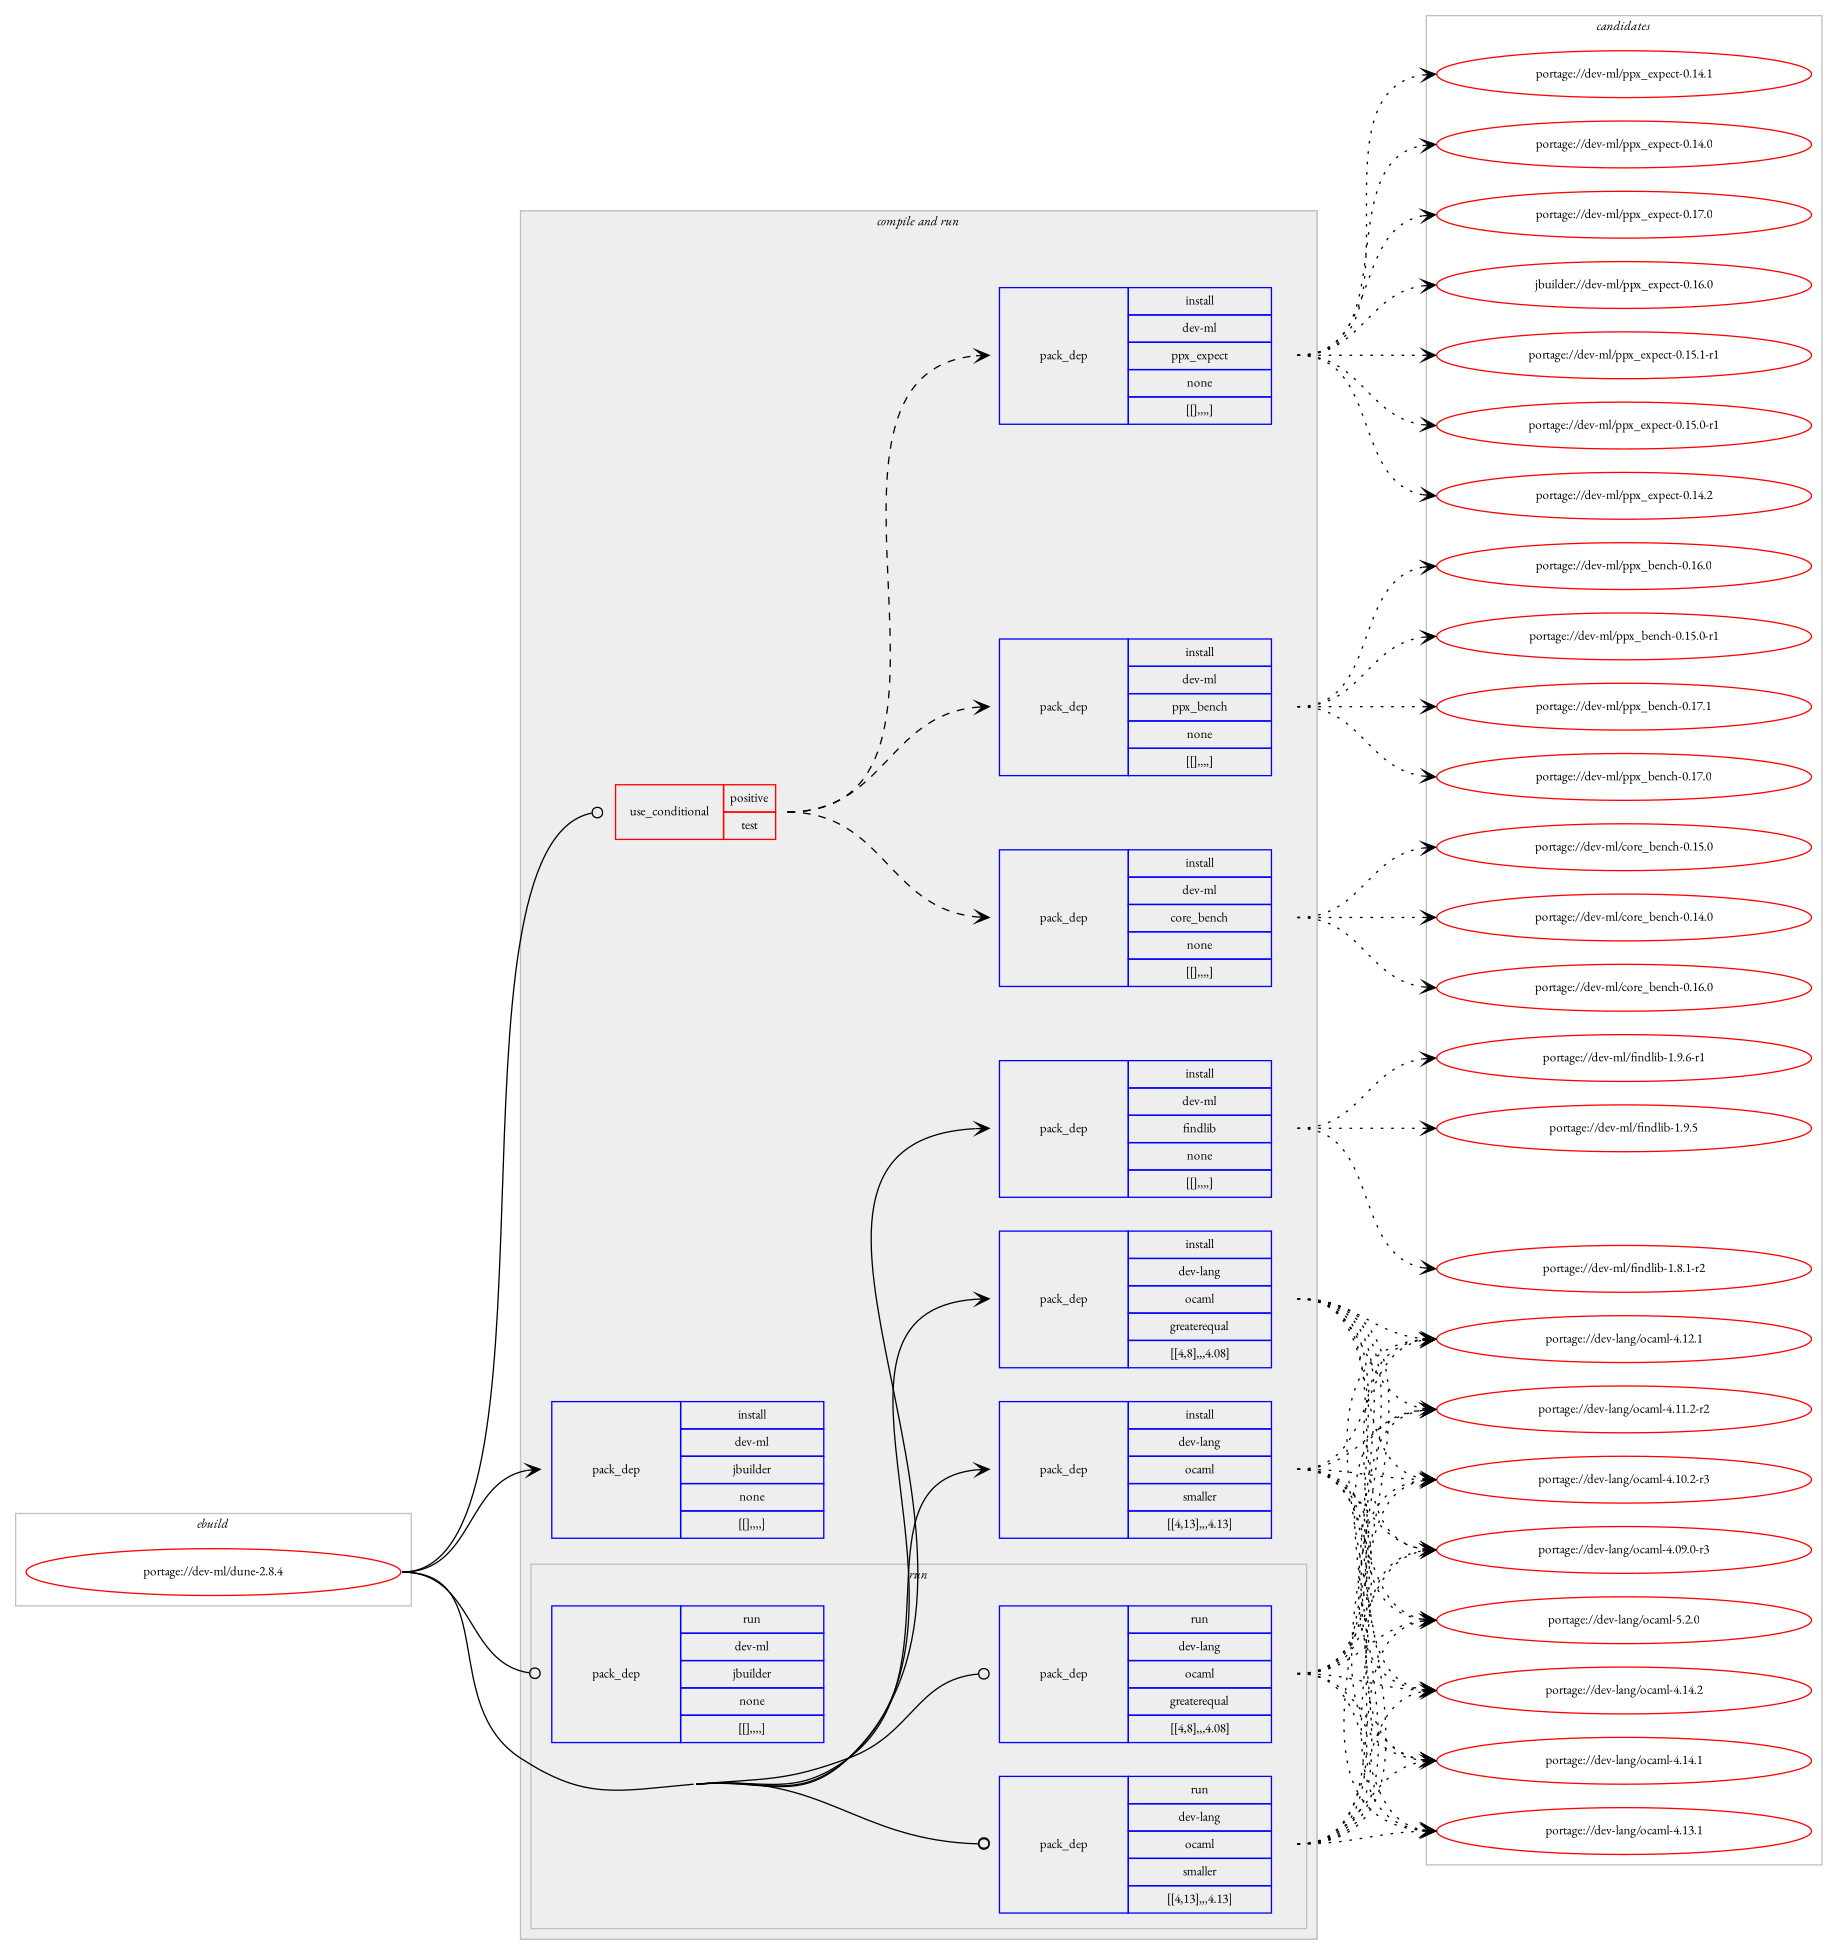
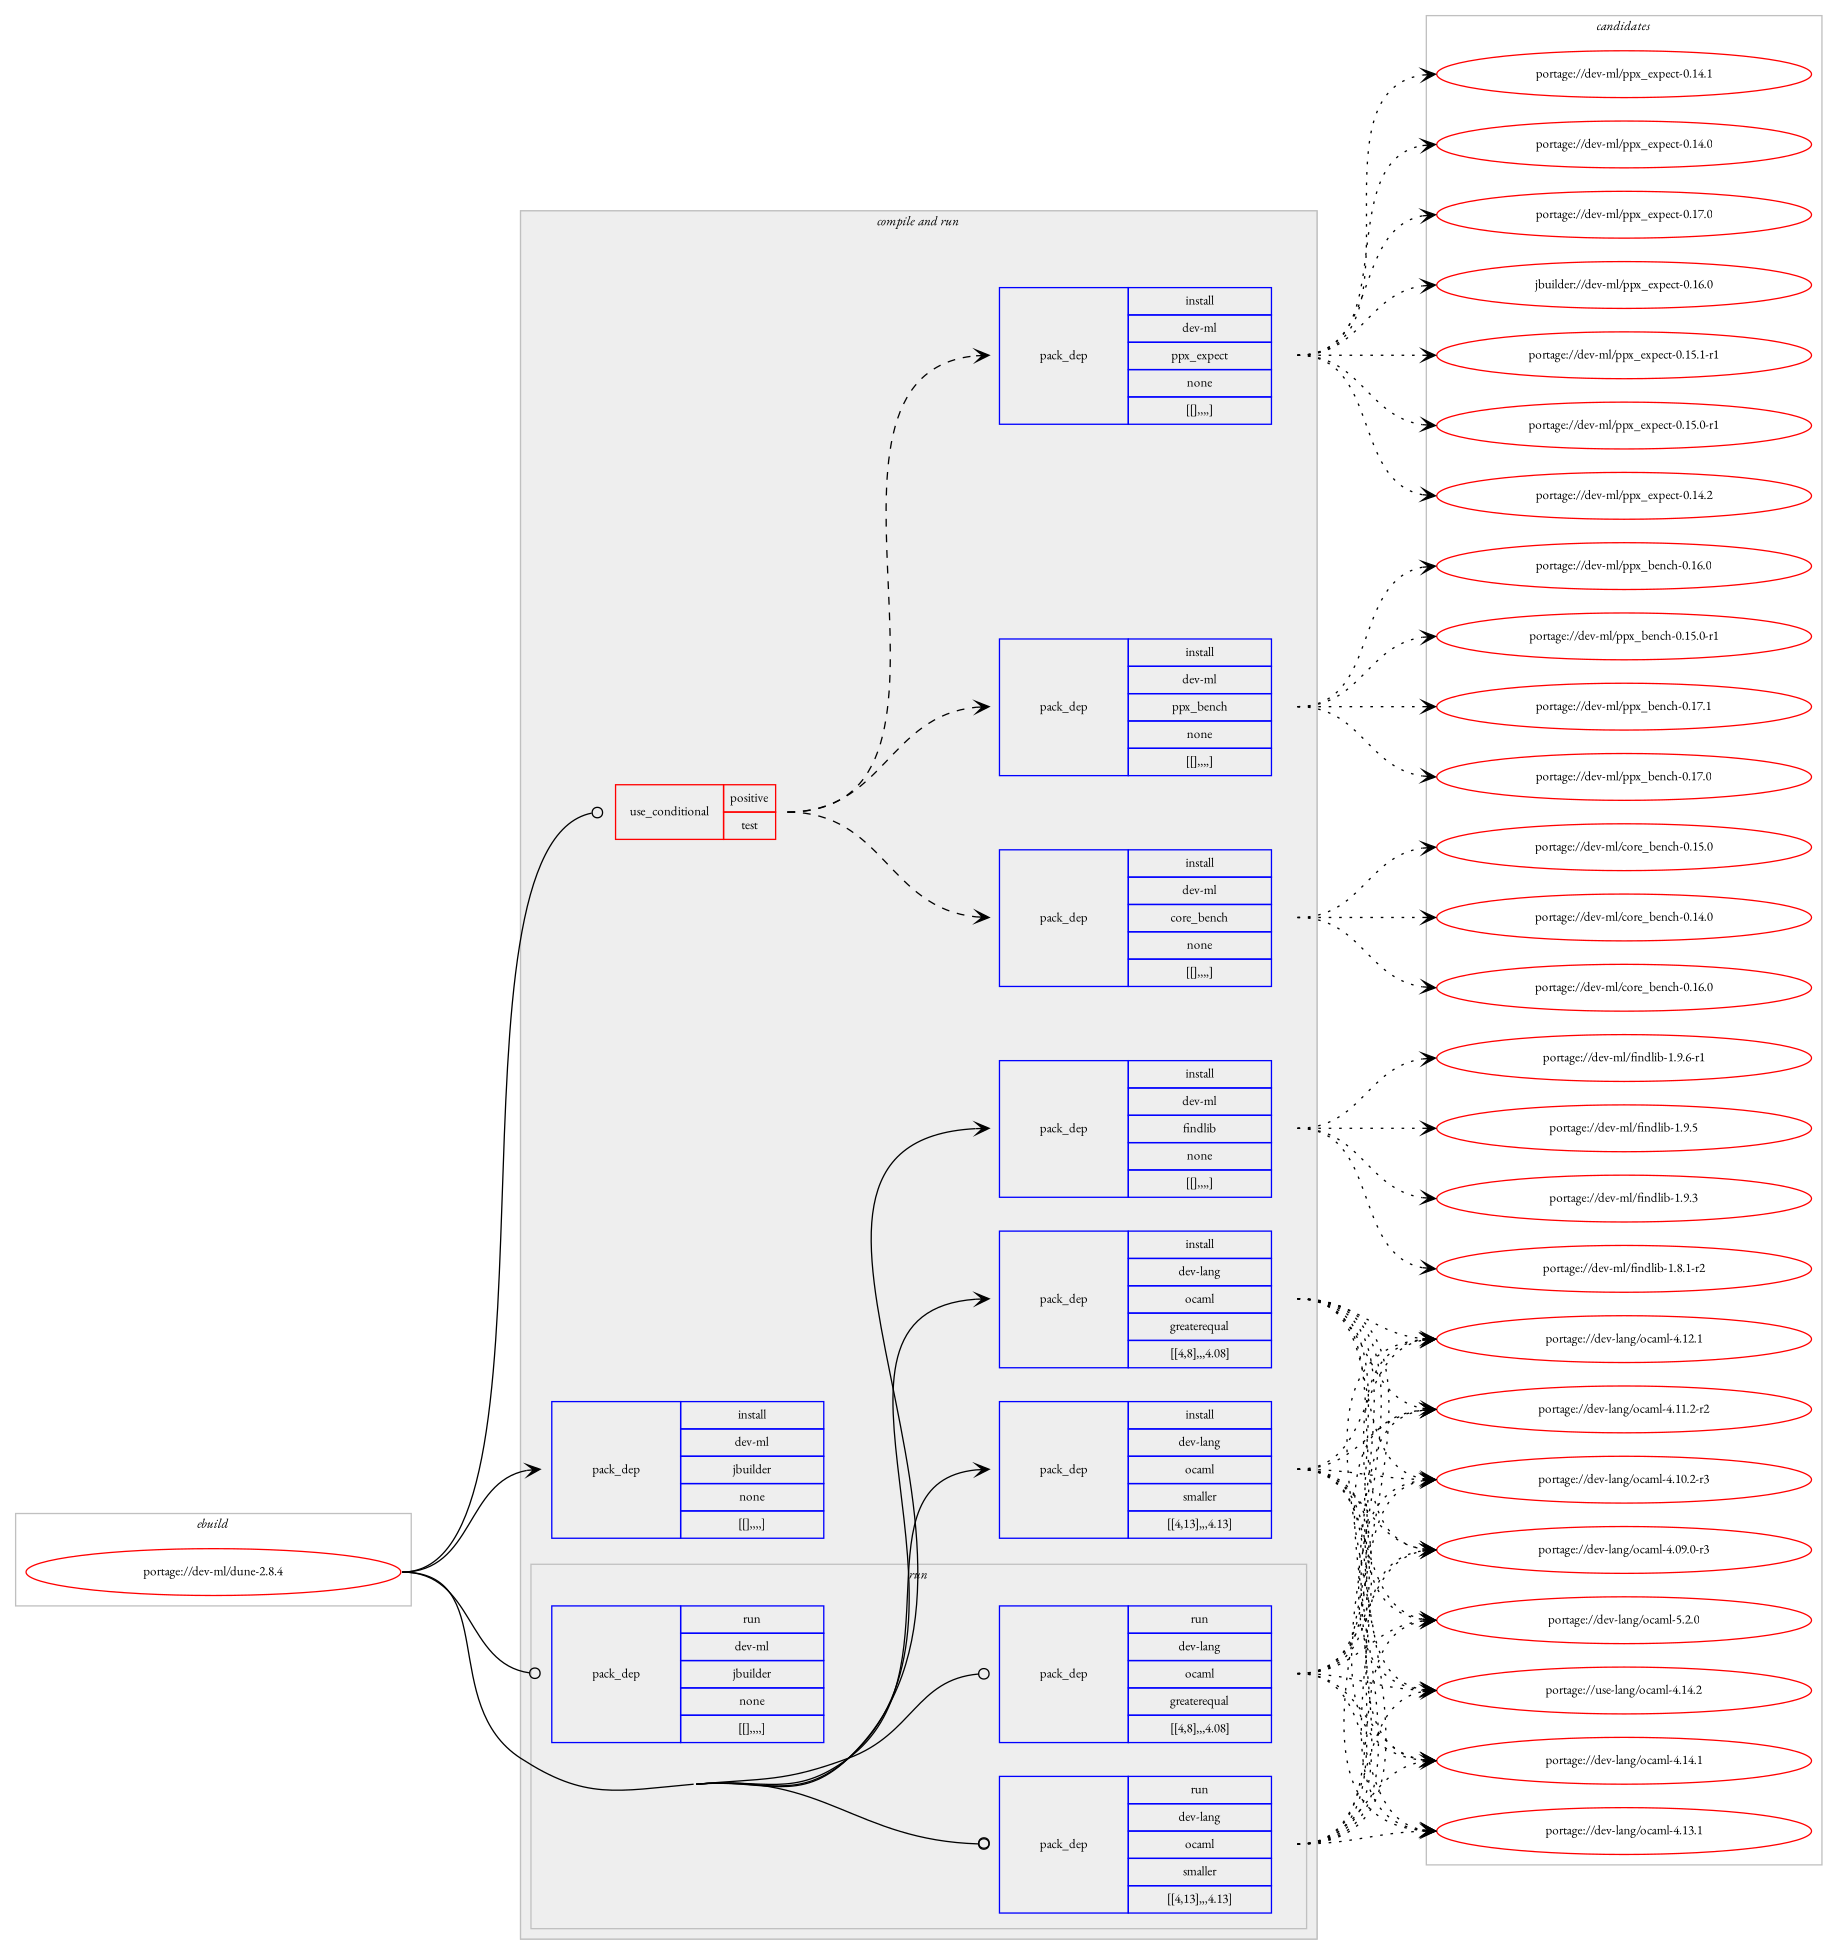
node "portage://dev-ml/findlib-1.9.3": added
node "portage://dev-lang/ocaml-4.14.2": label "portage://dev-lang/ocaml-4.14.2" -> "portage://use-lang/ocaml-4.14.2"
